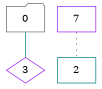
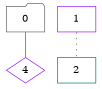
node "7": label "7" -> "1"
node "3": label "3" -> "4"
